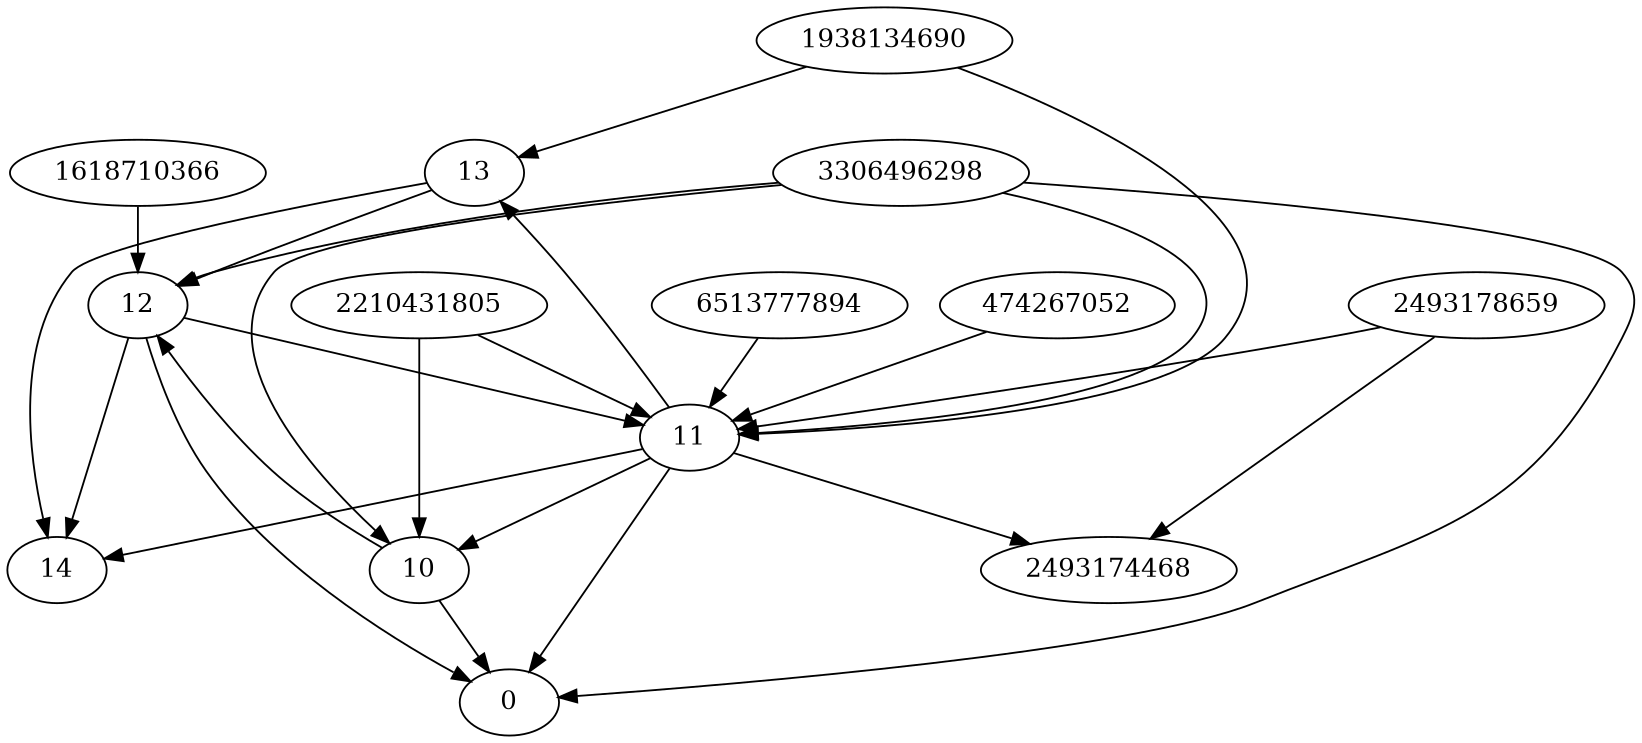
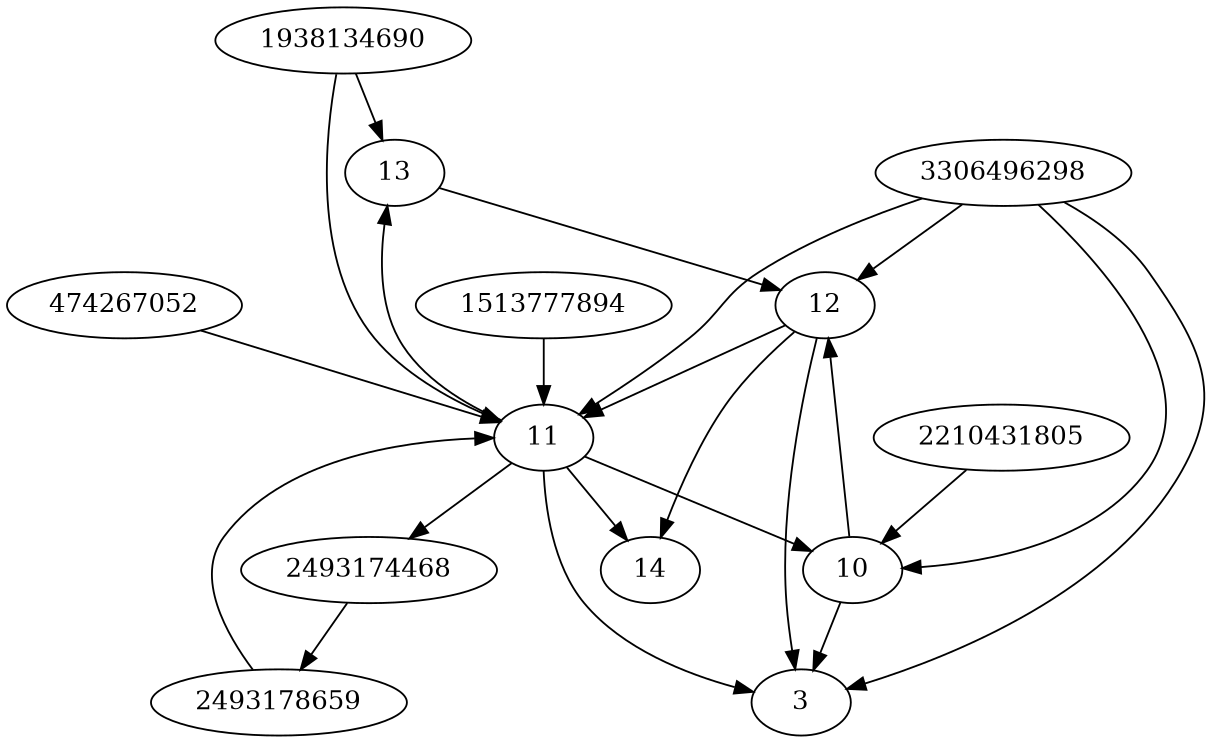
node "1618710366": removed
edge "13" -> "14": removed
node "6513777894": label "6513777894" -> "1513777894"
edge "2210431805" -> "11": removed
edge "2493178659" -> "2493174468": reversed
node "0": label "0" -> "3"
